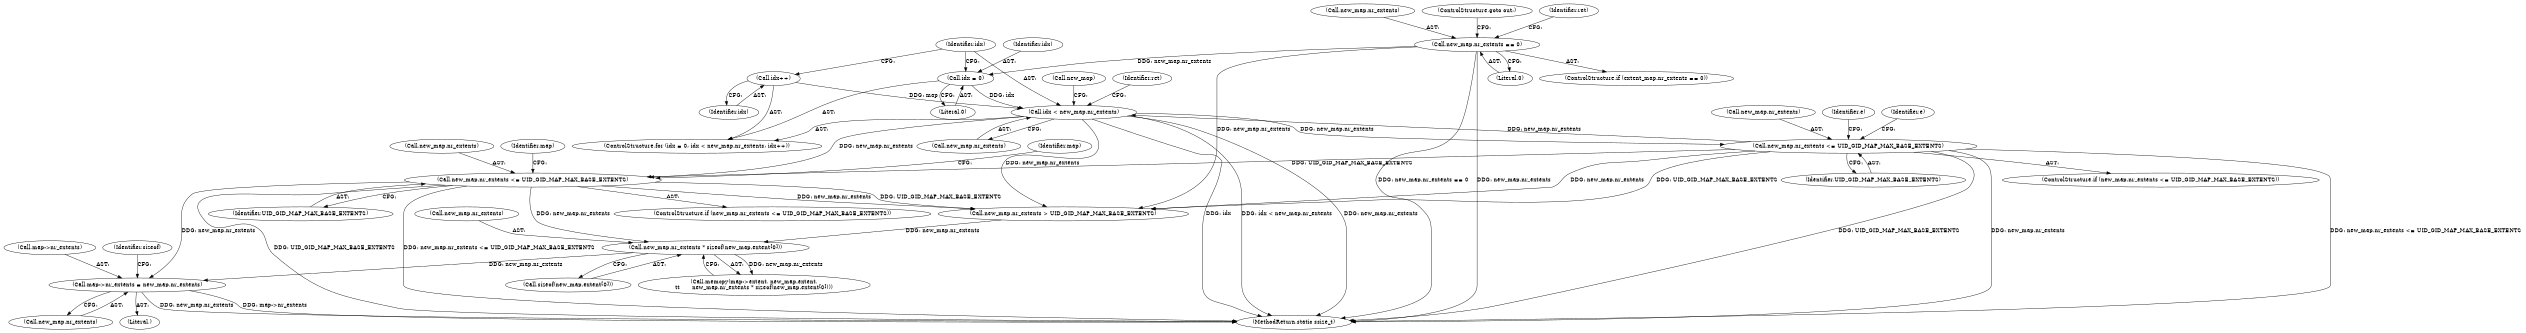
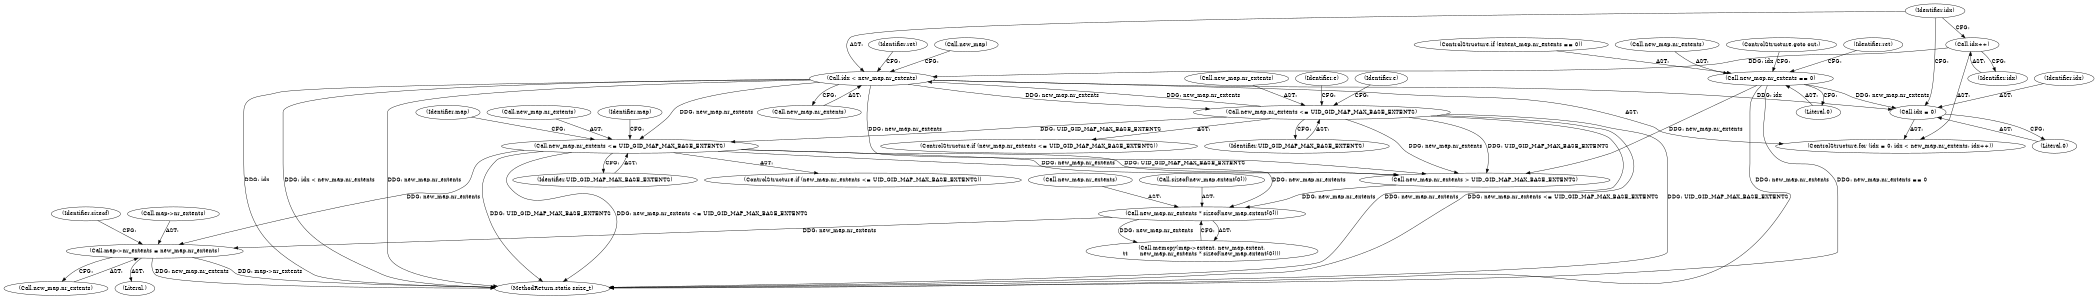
edge "(Call,new_map.nr_extents == 0)" -> "(ControlStructure,if (extent_map.nr_extents == 0))": reversed
edge "(Call,idx++)" -> "(Call,idx < new_map.nr_extents)": label "DDG: map" -> "DDG: idx"
edge "(Call,idx = 0)" -> "(Call,idx < new_map.nr_extents)": reversed
edge "(Call,new_map.nr_extents * sizeof(new_map.extent[0]))" -> "(Call,sizeof(new_map.extent[0]))": removed, label "CFG:"
